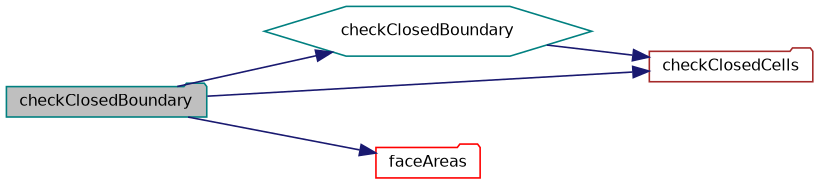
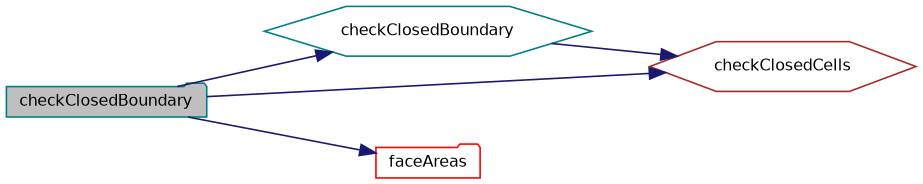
node "checkClosedCells": shape folder -> hexagon
